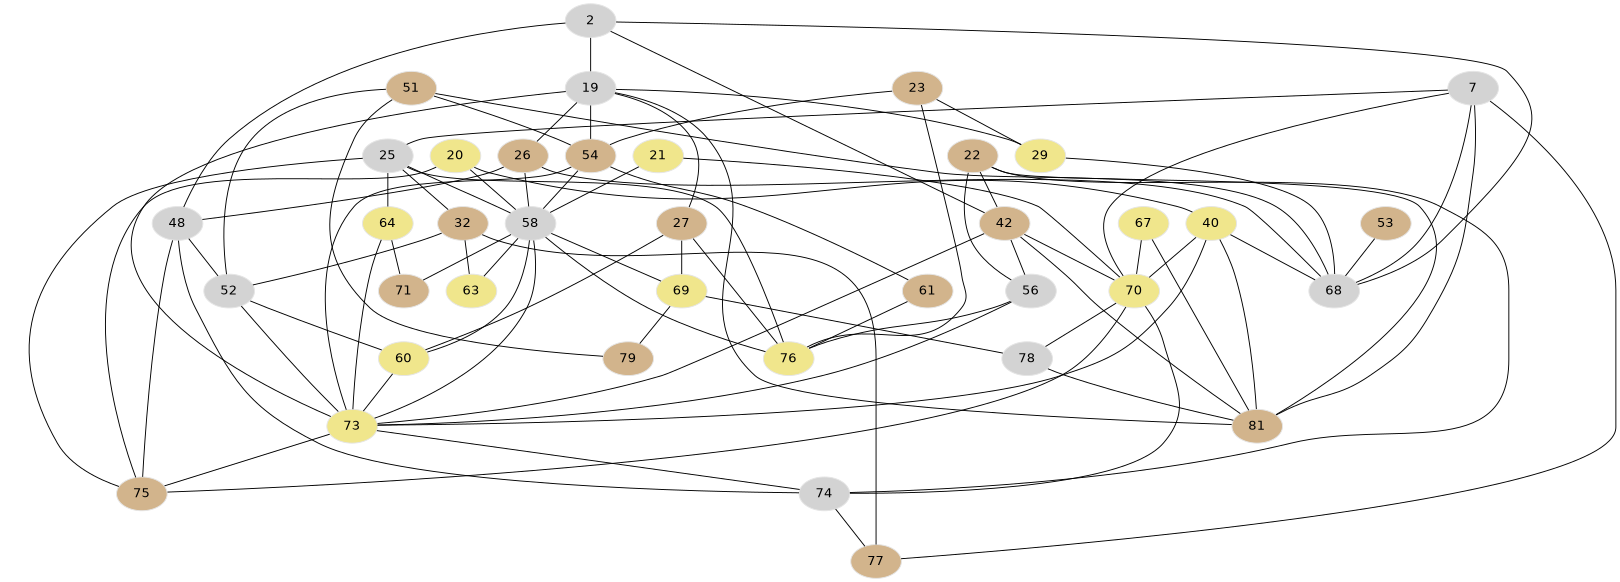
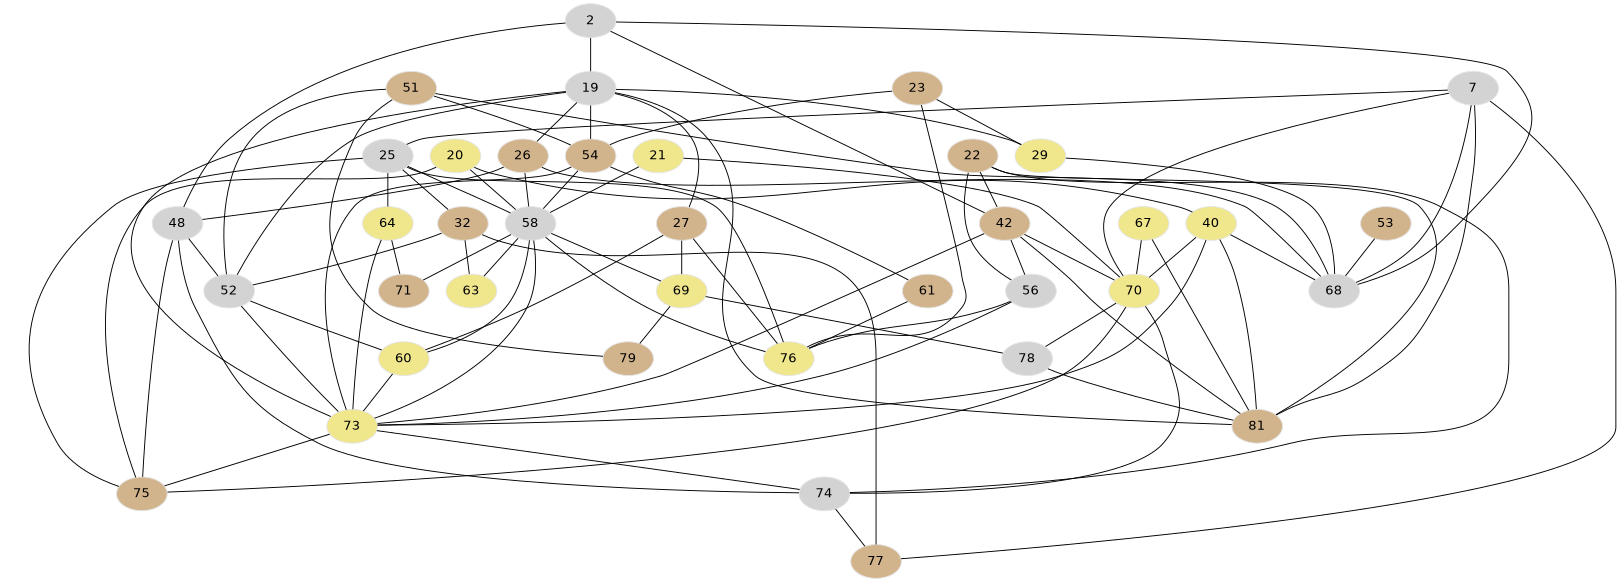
edge "19" -- "52": added
